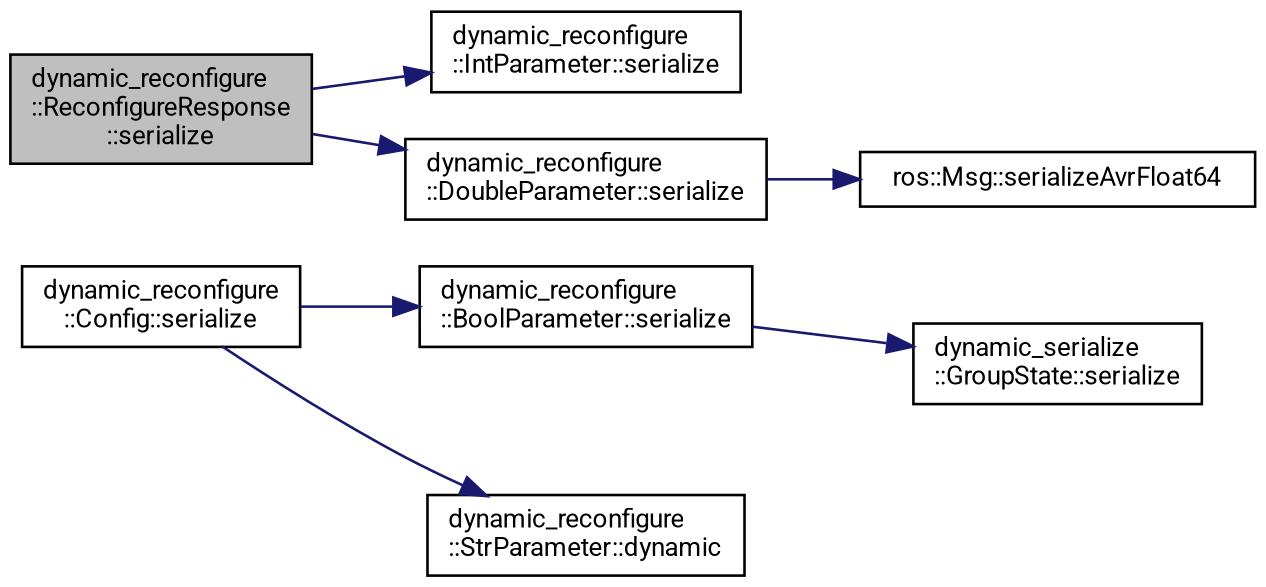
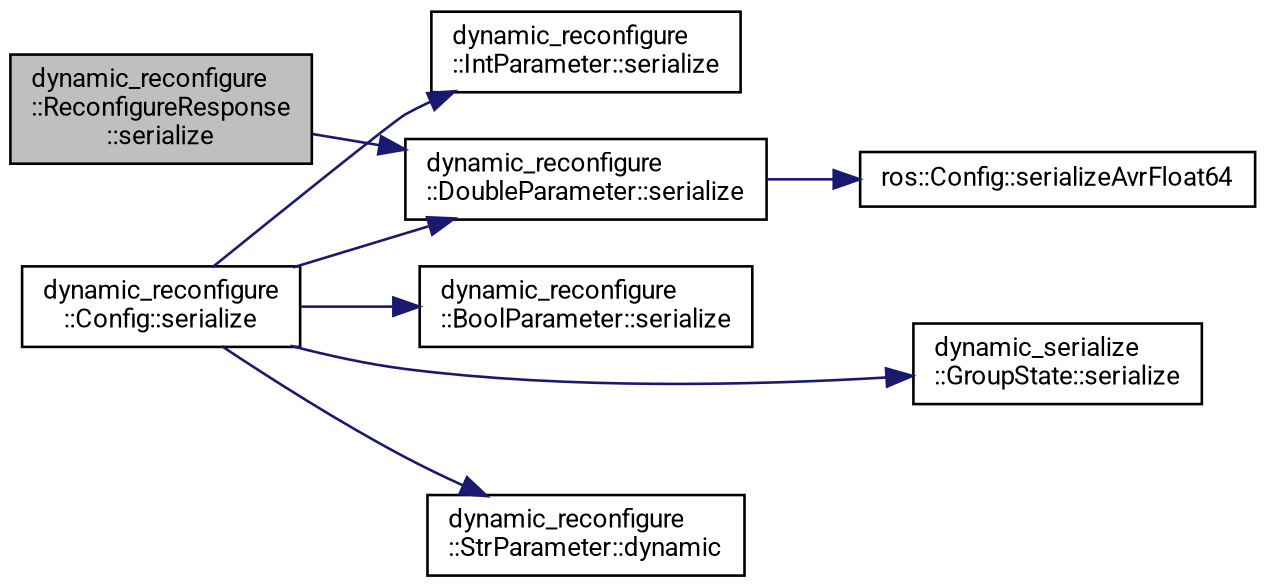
edge "dynamic_reconfigure ::ReconfigureResponse ::serialize" -> "dynamic_reconfigure ::IntParameter::serialize": now "dynamic_reconfigure ::Config::serialize" -> "dynamic_reconfigure ::IntParameter::serialize"
node "ros::Msg::serializeAvrFloat64": label "ros::Msg::serializeAvrFloat64" -> "ros::Config::serializeAvrFloat64"
edge "dynamic_reconfigure ::Config::serialize" -> "dynamic_reconfigure ::DoubleParameter::serialize": added
edge "dynamic_reconfigure ::BoolParameter::serialize" -> "dynamic_serialize ::GroupState::serialize": now "dynamic_reconfigure ::Config::serialize" -> "dynamic_serialize ::GroupState::serialize"
